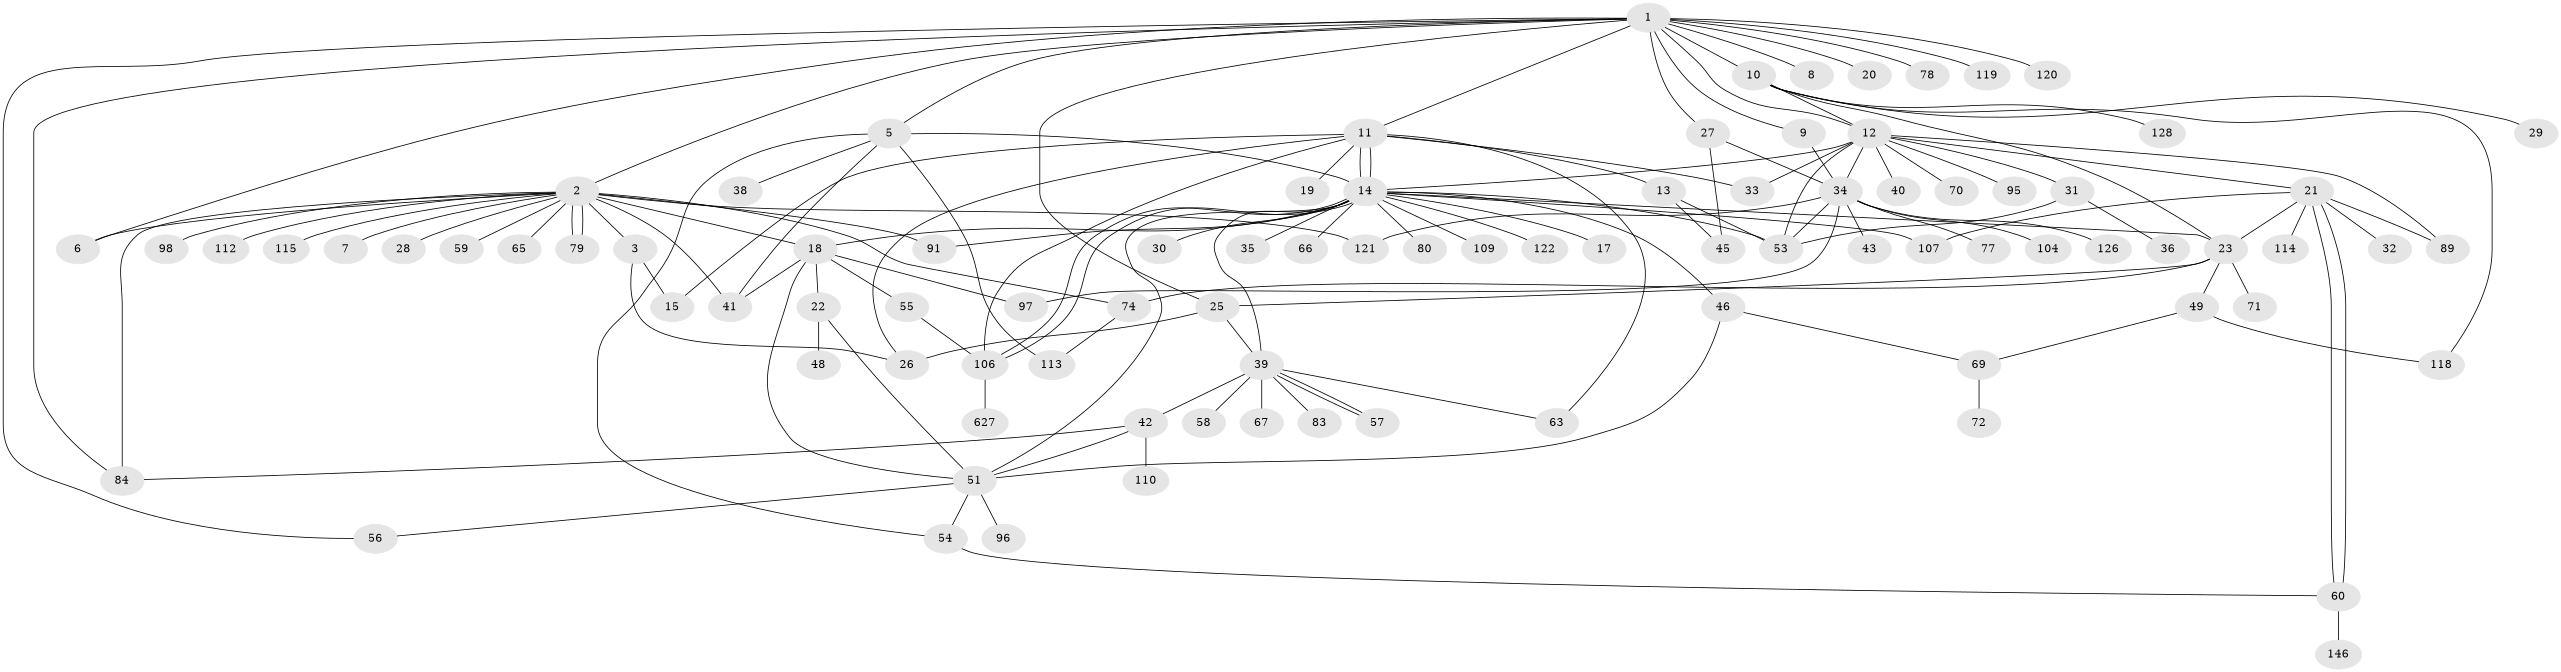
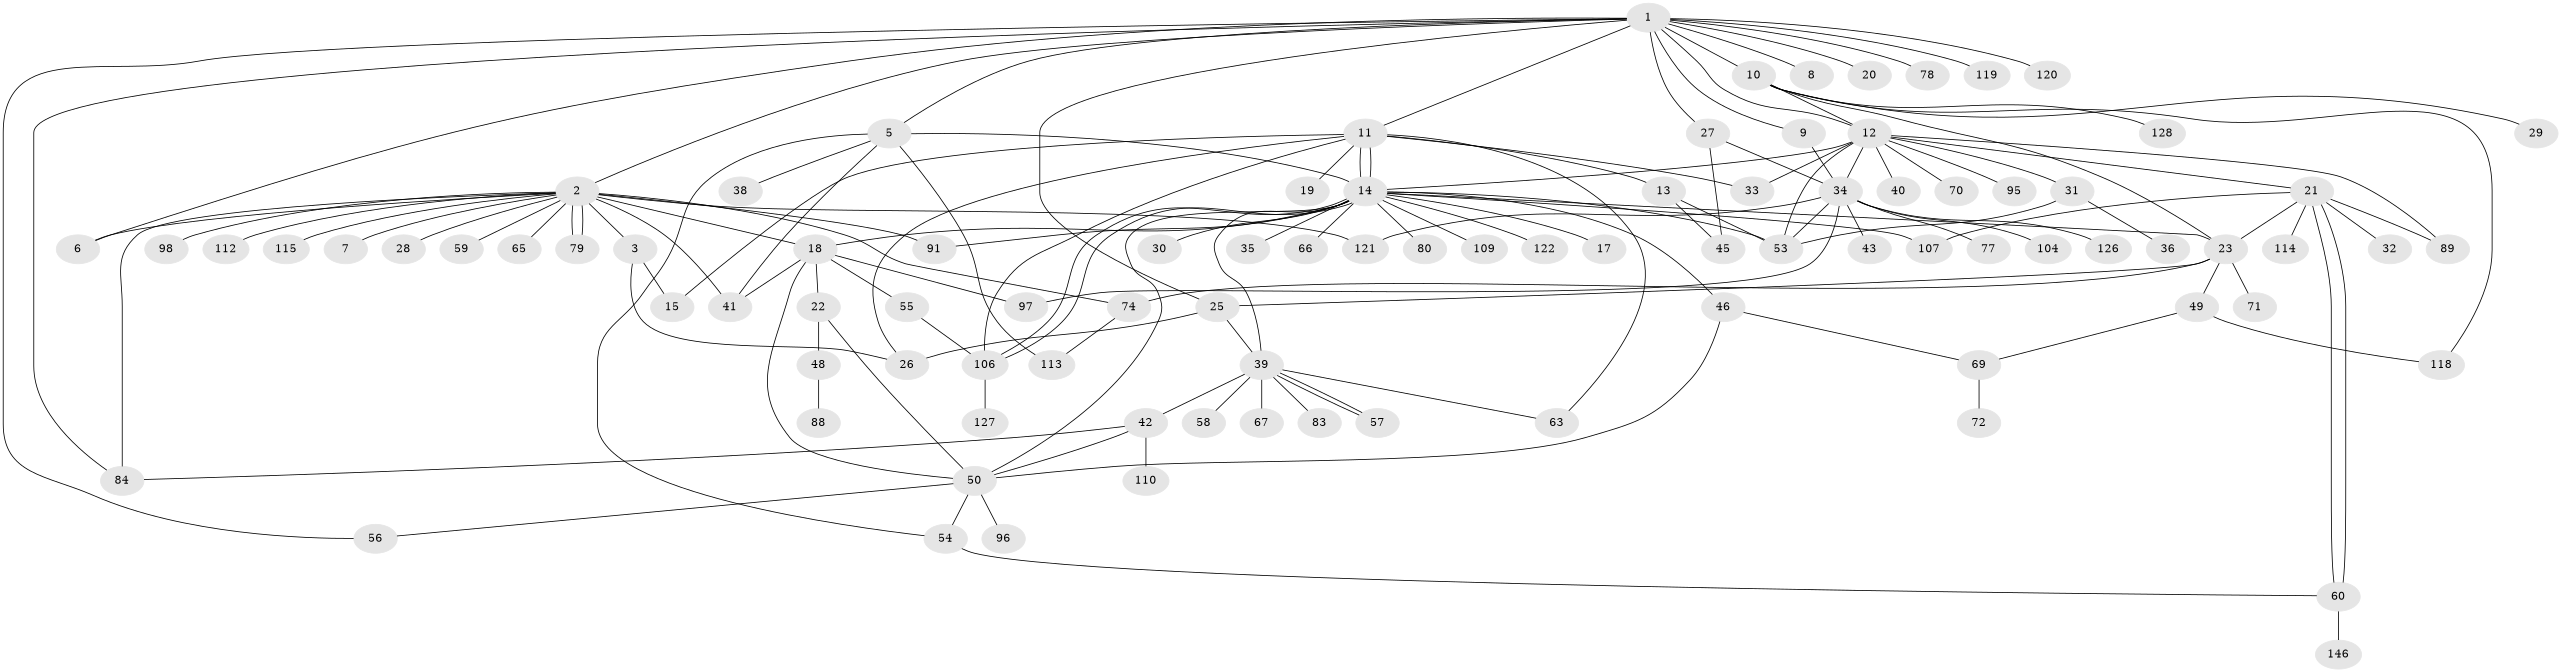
node "88": added
node "627": label "627" -> "127"
node "51": label "51" -> "50"
